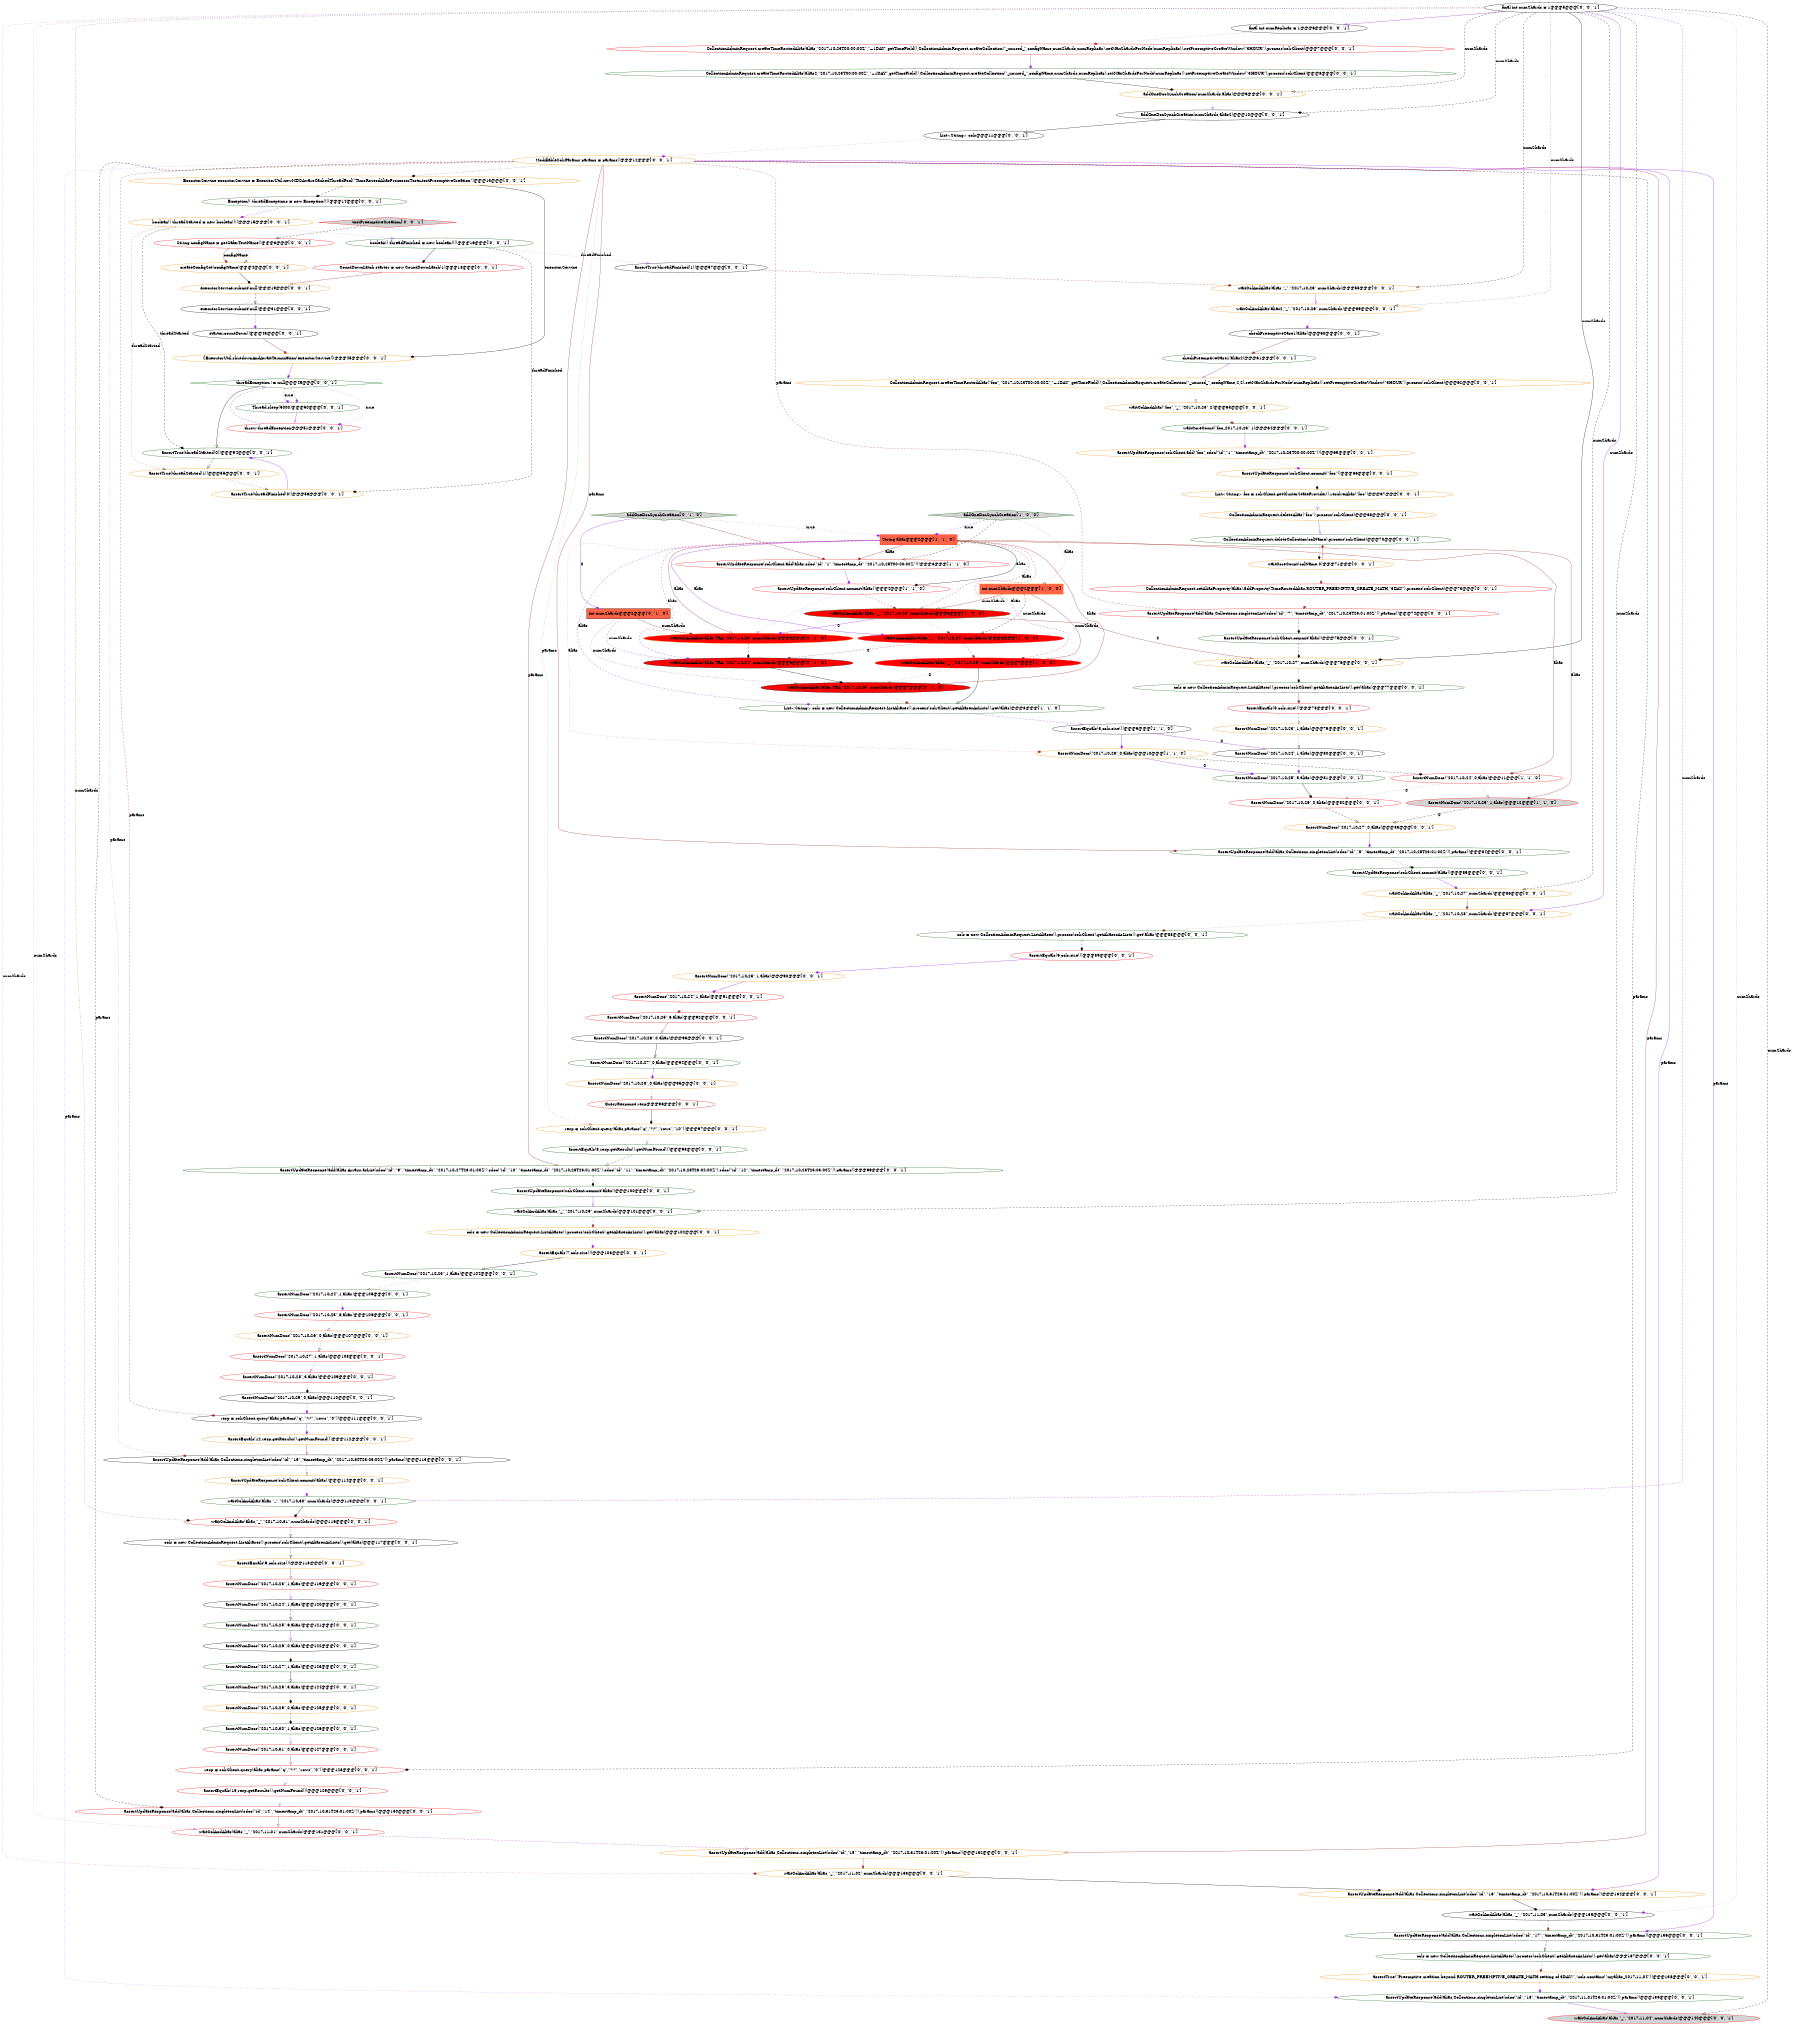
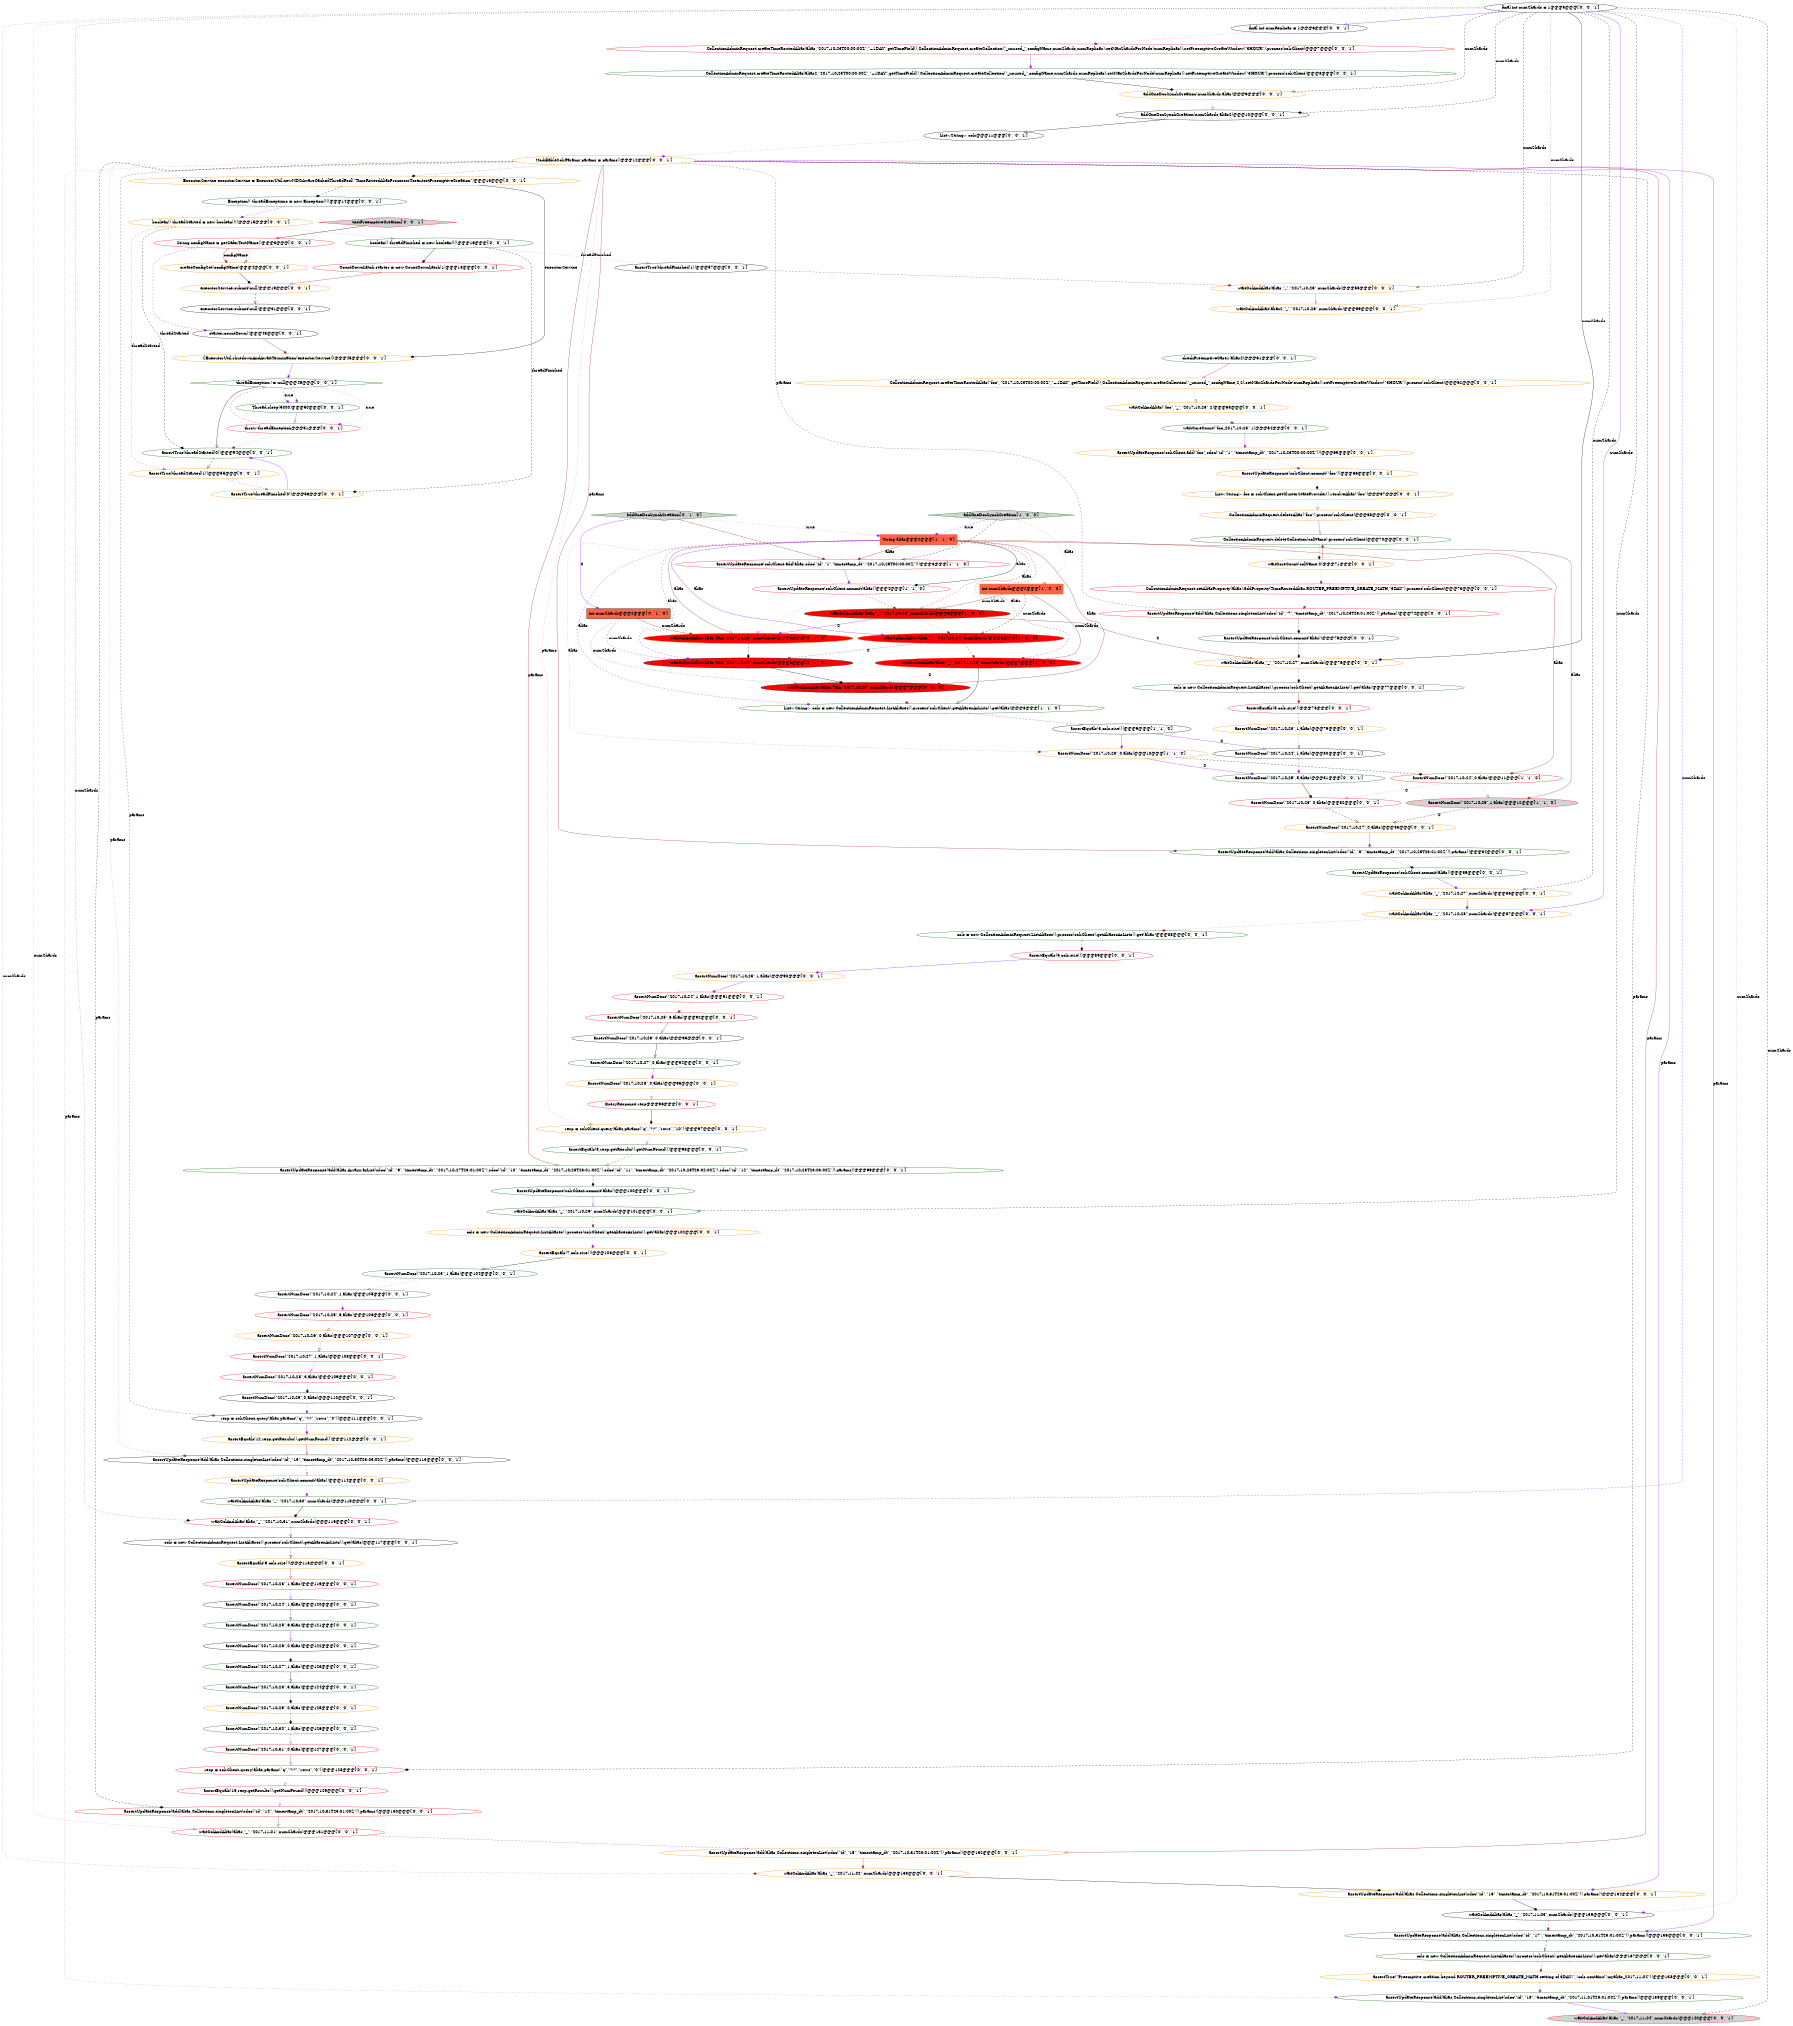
edge "testPreemptiveCreation['0', '0', '1']" -> "String configName = getSaferTestName()@@@3@@@['0', '0', '1']": style dashed -> solid
edge "executorService.submit(null)@@@31@@@['0', '0', '1']" -> "starter.countDown()@@@43@@@['0', '0', '1']": now "String configName = getSaferTestName()@@@3@@@['0', '0', '1']" -> "starter.countDown()@@@43@@@['0', '0', '1']"
node "checkPreemptiveCase1(alias)@@@60@@@['0', '0', '1']": removed
edge "throw threadException@@@51@@@['0', '0', '1']" -> "assertTrue(threadStarted(0()@@@54@@@['0', '0', '1']": added
